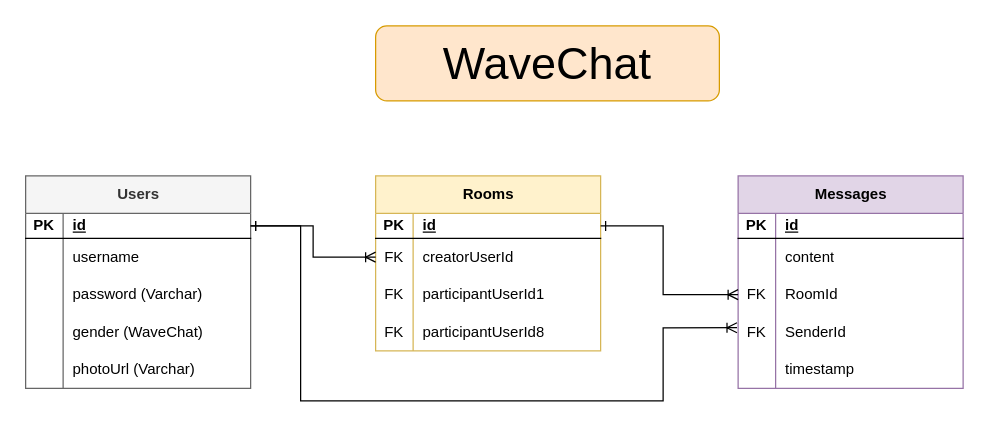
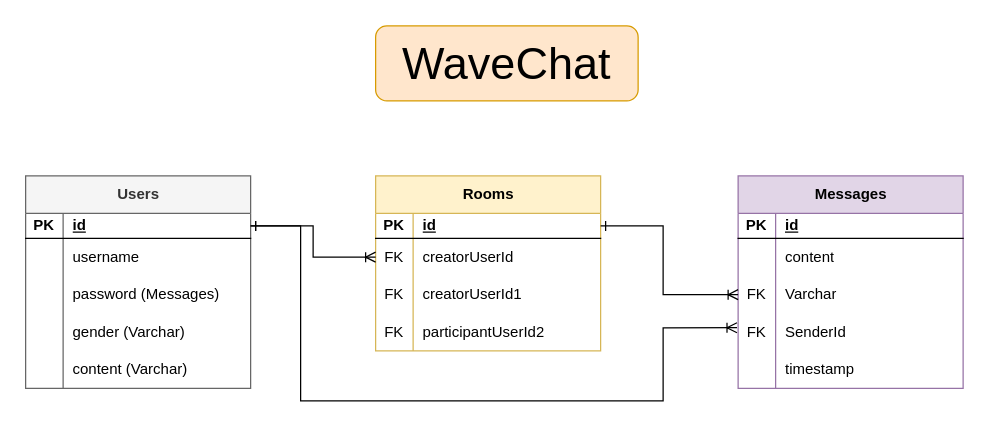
node "WaveChat": size 344x75 -> 263x75
node "password (Varchar)": label "password (Varchar)" -> "password (Messages)"
node "participantUserId1": label "participantUserId1" -> "creatorUserId1"
node "RoomId": label "RoomId" -> "Varchar"
node "gender (WaveChat)": label "gender (WaveChat)" -> "gender (Varchar)"
node "participantUserId8": label "participantUserId8" -> "participantUserId2"
node "photoUrl (Varchar)": label "photoUrl (Varchar)" -> "content (Varchar)"
